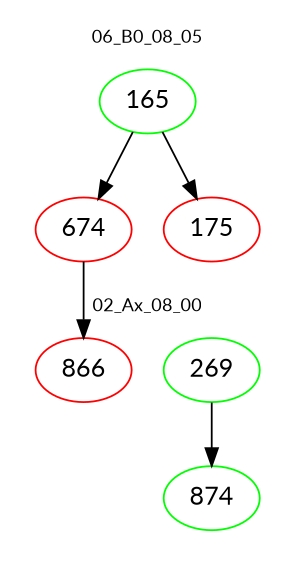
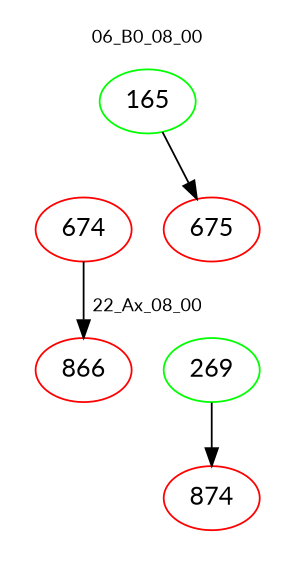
cluster "06_B0_08_05": label "06_B0_08_05" -> "06_B0_08_00"
edge "165" -> "674": removed
node "175": label "175" -> "675"
cluster "02_Ax_08_00": label "02_Ax_08_00" -> "22_Ax_08_00"
node "874": color green -> red
